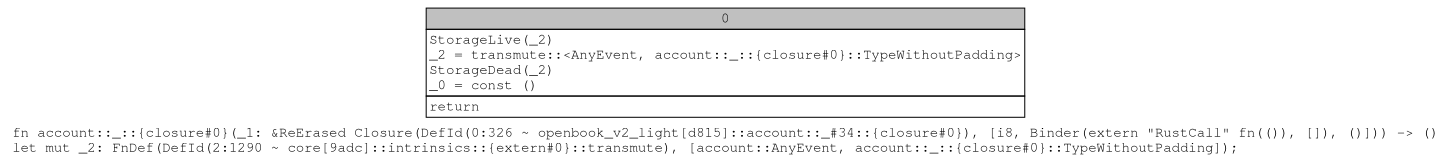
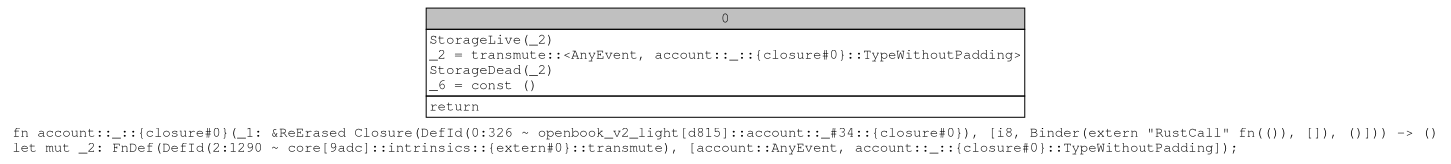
node "0": text "_0 = const ()" -> "_6 = const ()"
